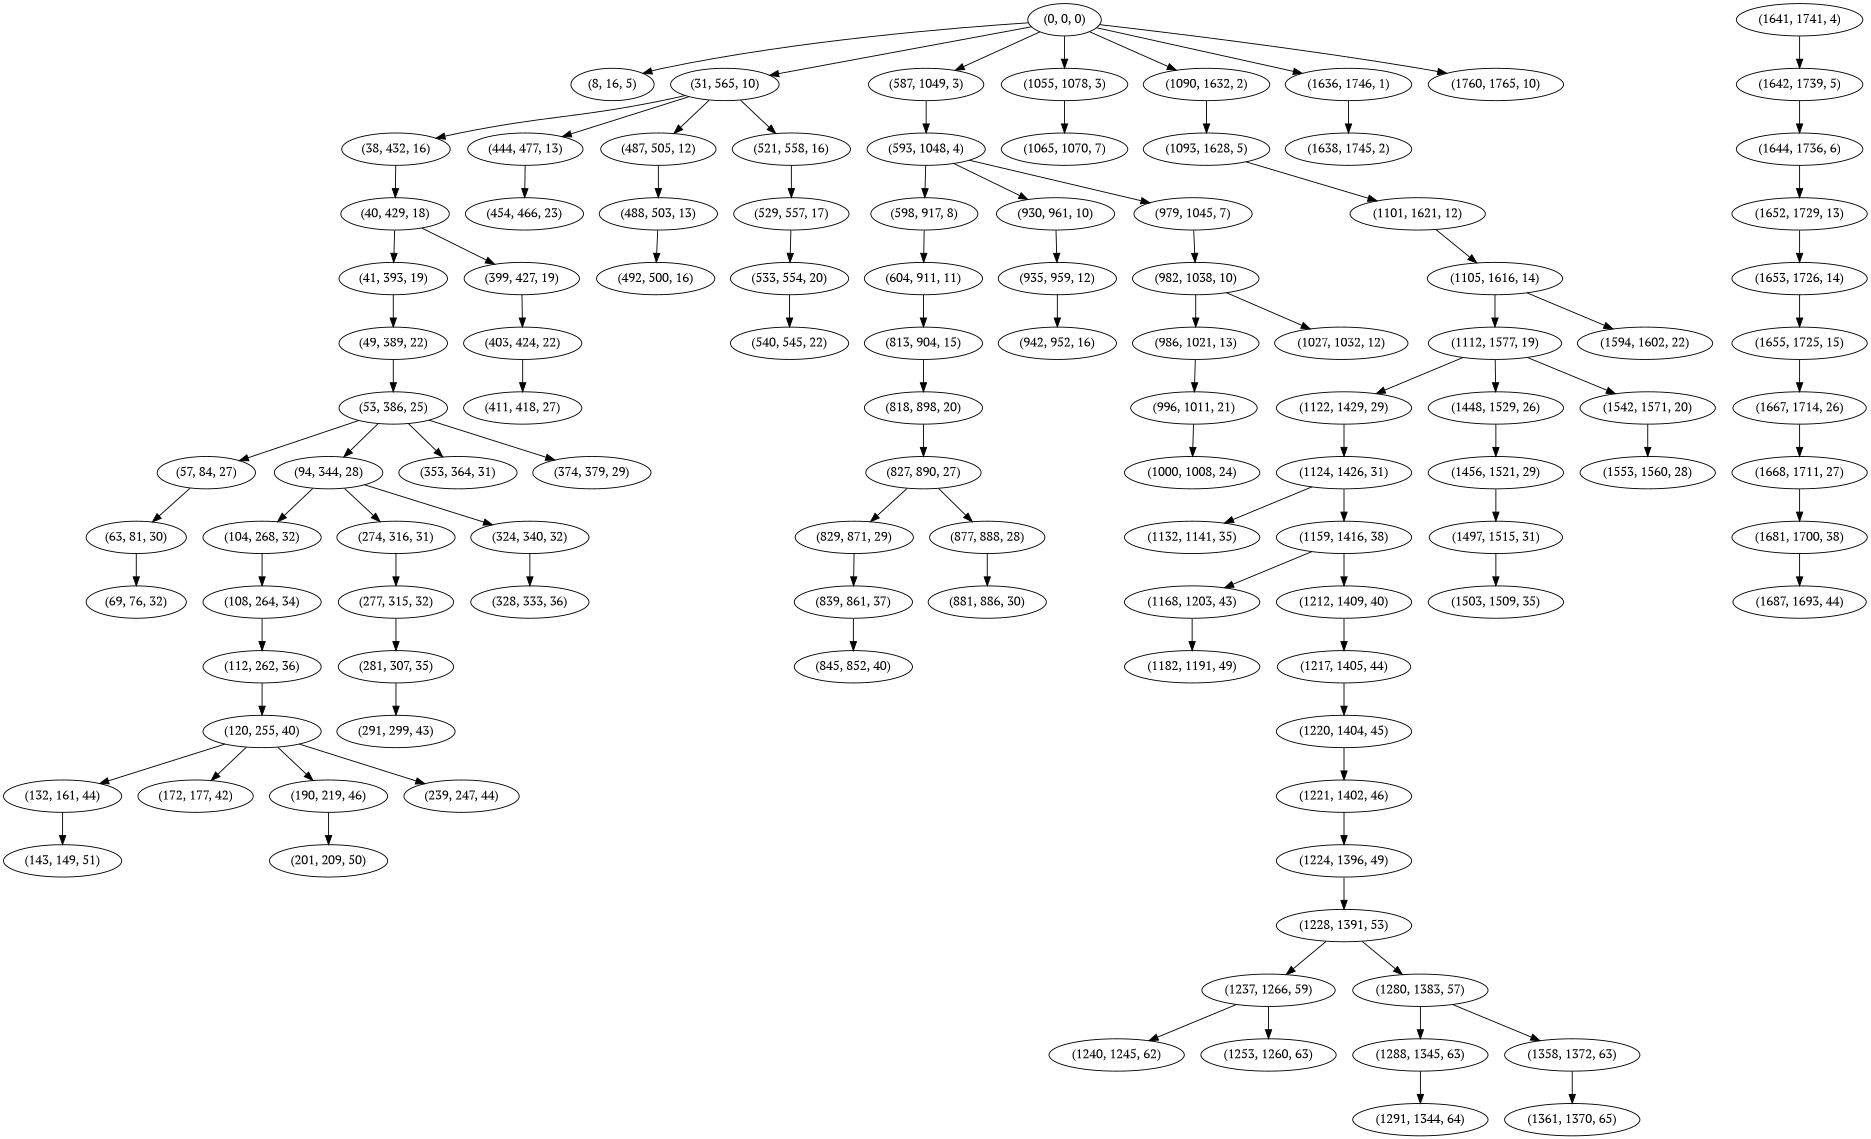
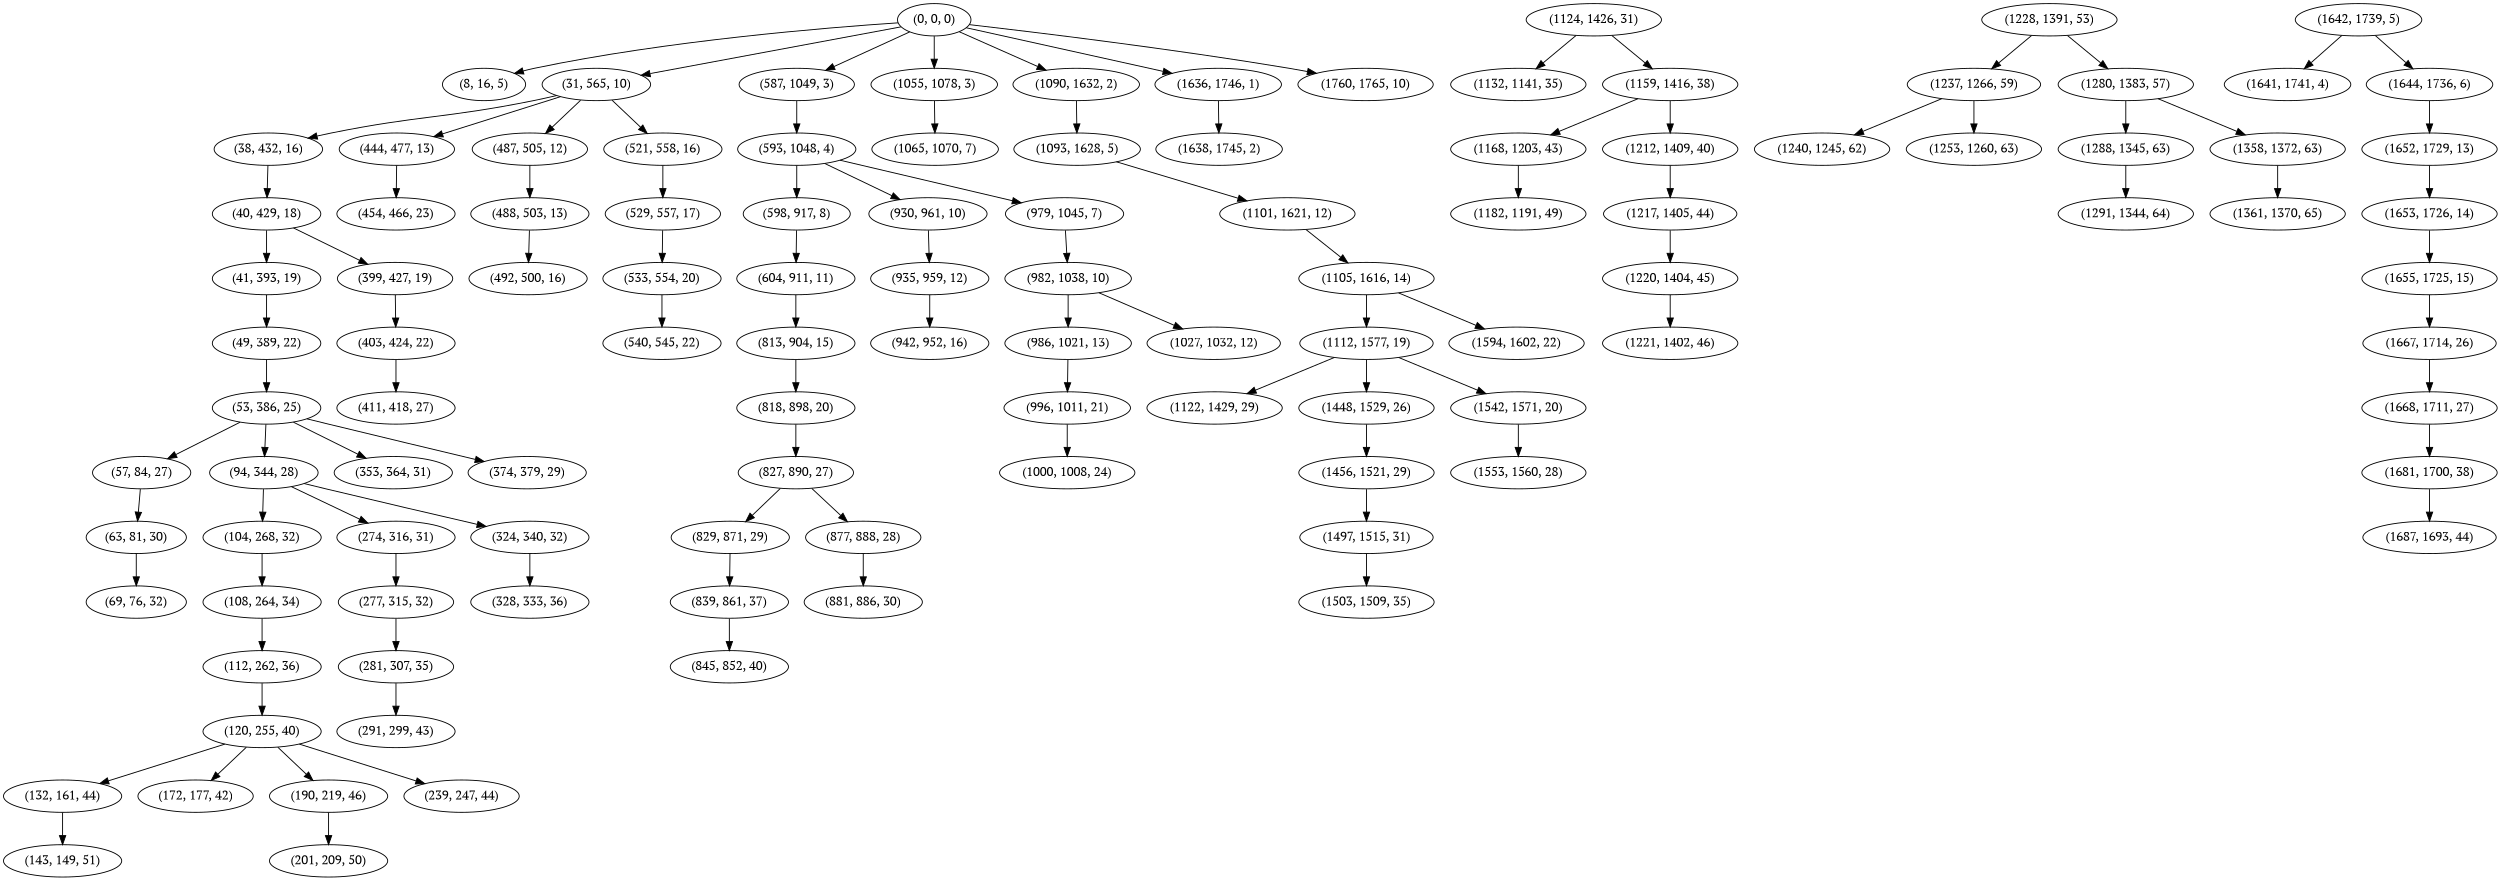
edge "(1641, 1741, 4)" -> "(1642, 1739, 5)": reversed
edge "(1122, 1429, 29)" -> "(1124, 1426, 31)": removed
node "(1224, 1396, 49)": removed
